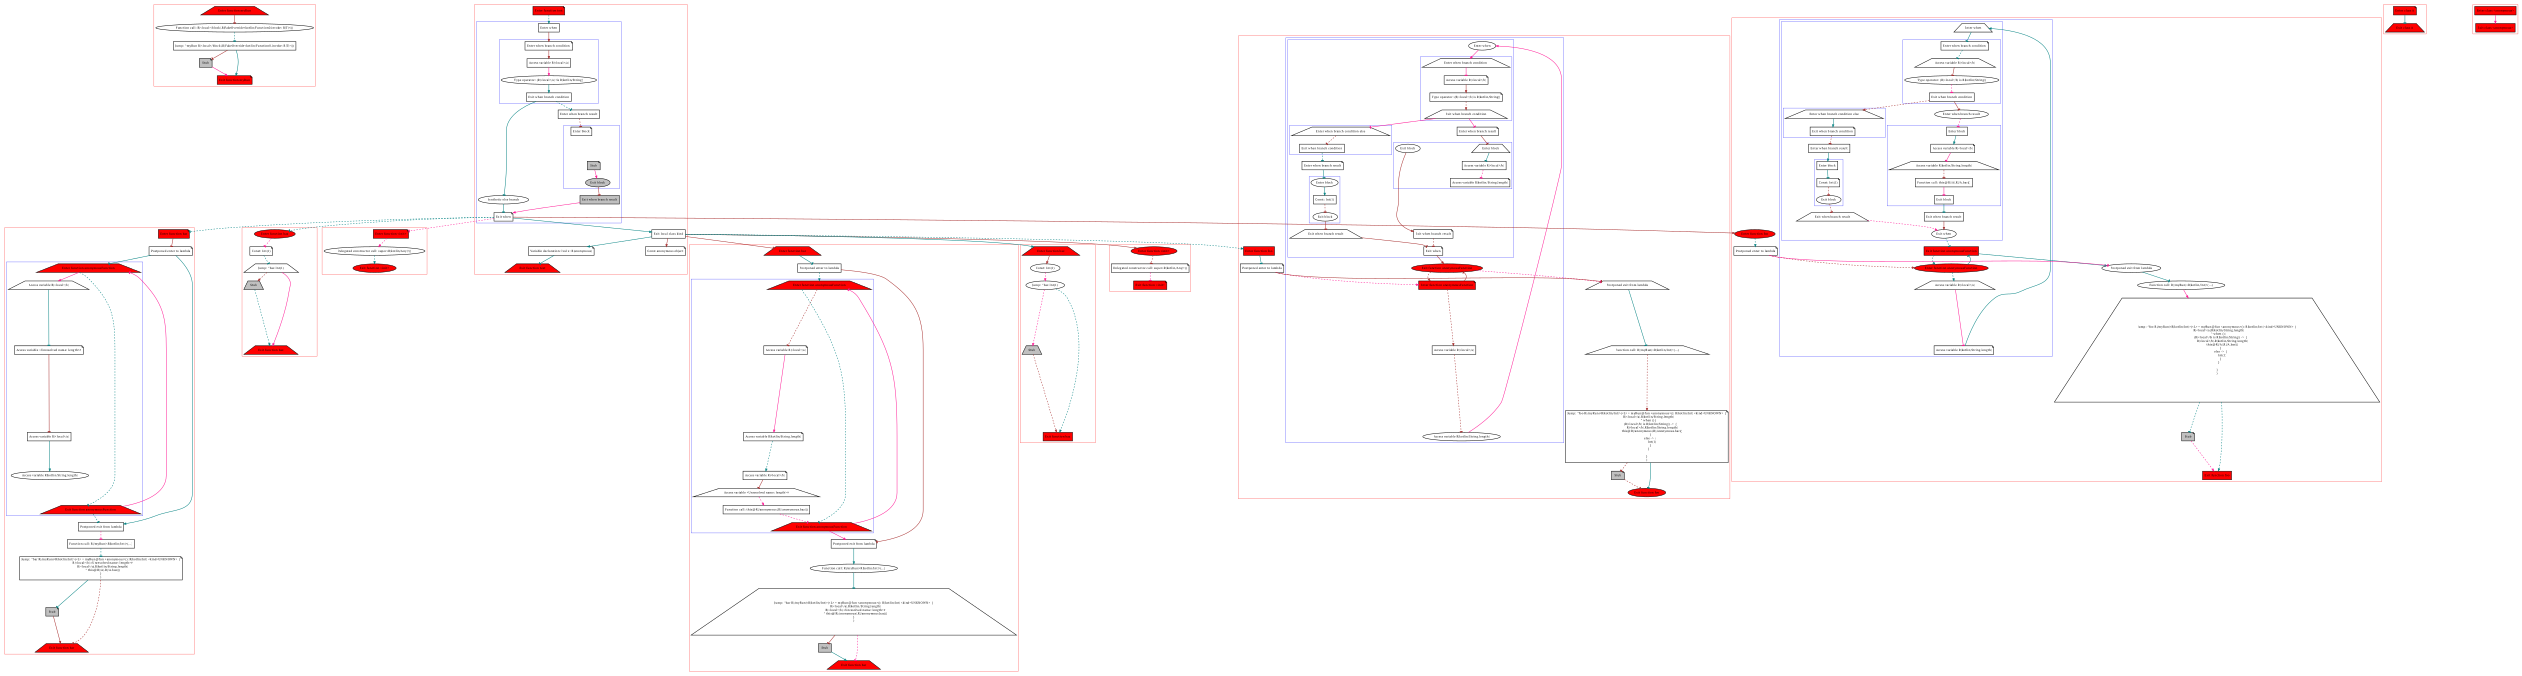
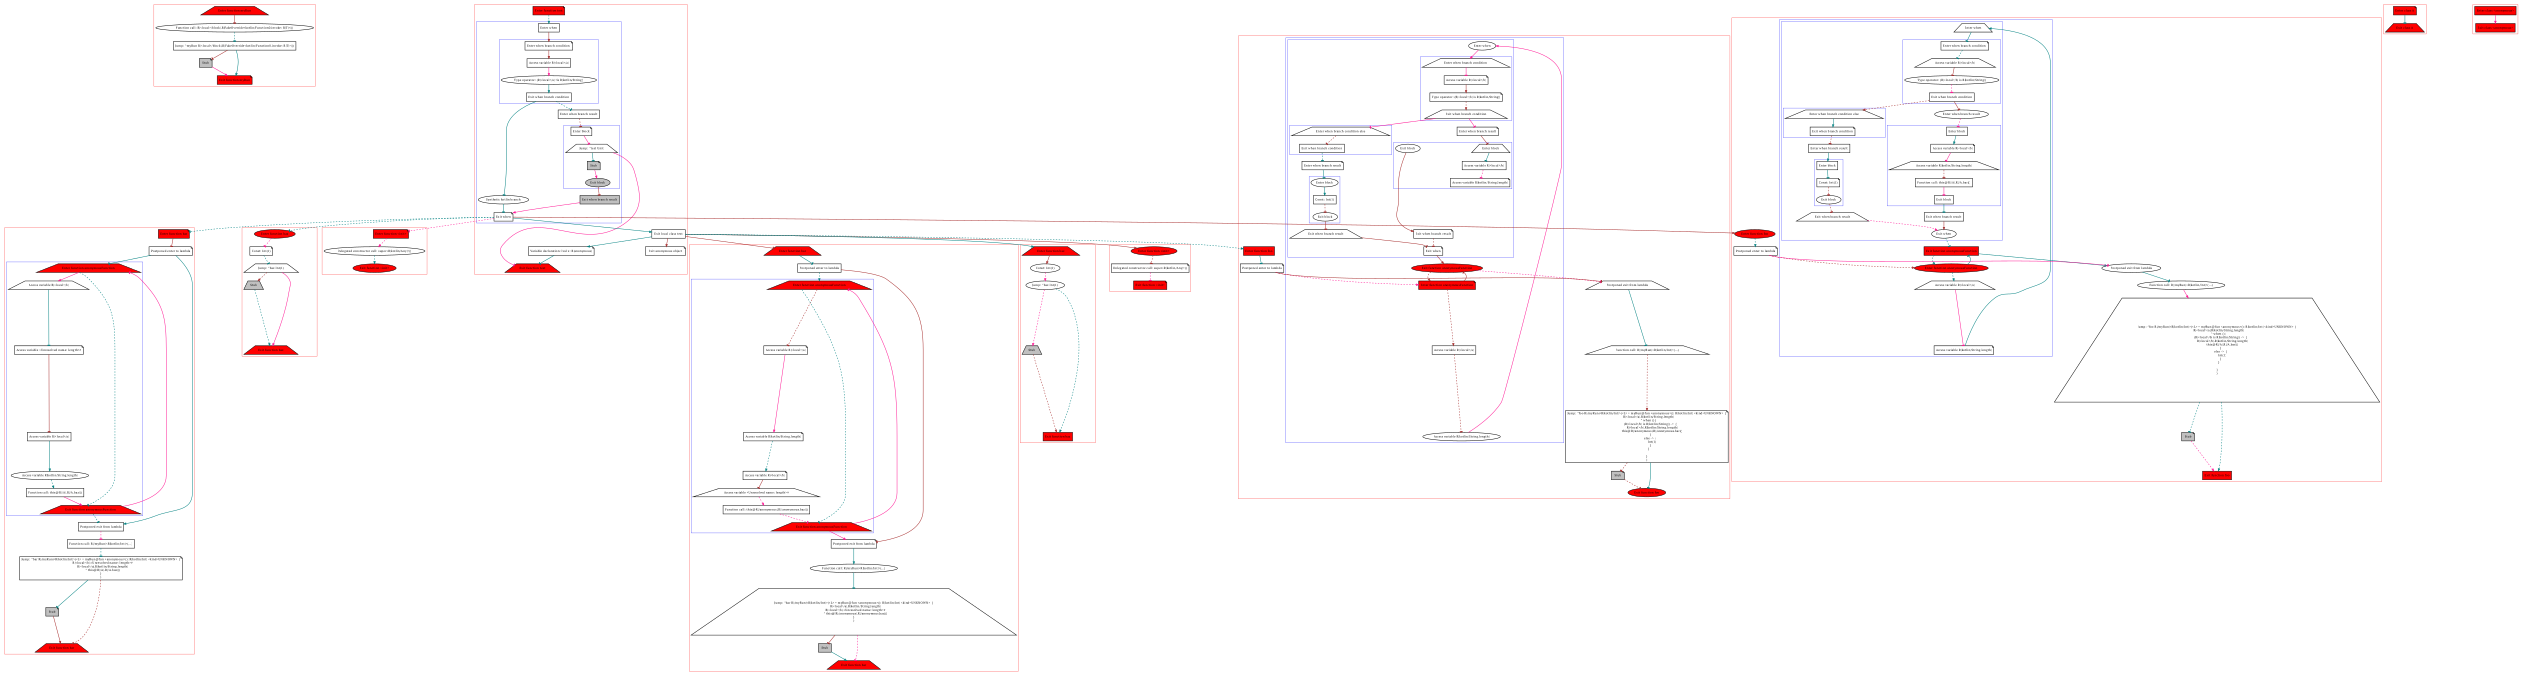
node "Jump: ^test Unit": added
node "Synthetic else branch": label "Synthetic else branch" -> "Synthetic kotlin branch"
node "Exit local class kind": label "Exit local class kind" -> "Exit local class test"
node "Const anonymous object": label "Const anonymous object" -> "Exit anonymous object"
node "Function call: this@R|/A|.R|/A.baz|()": added
